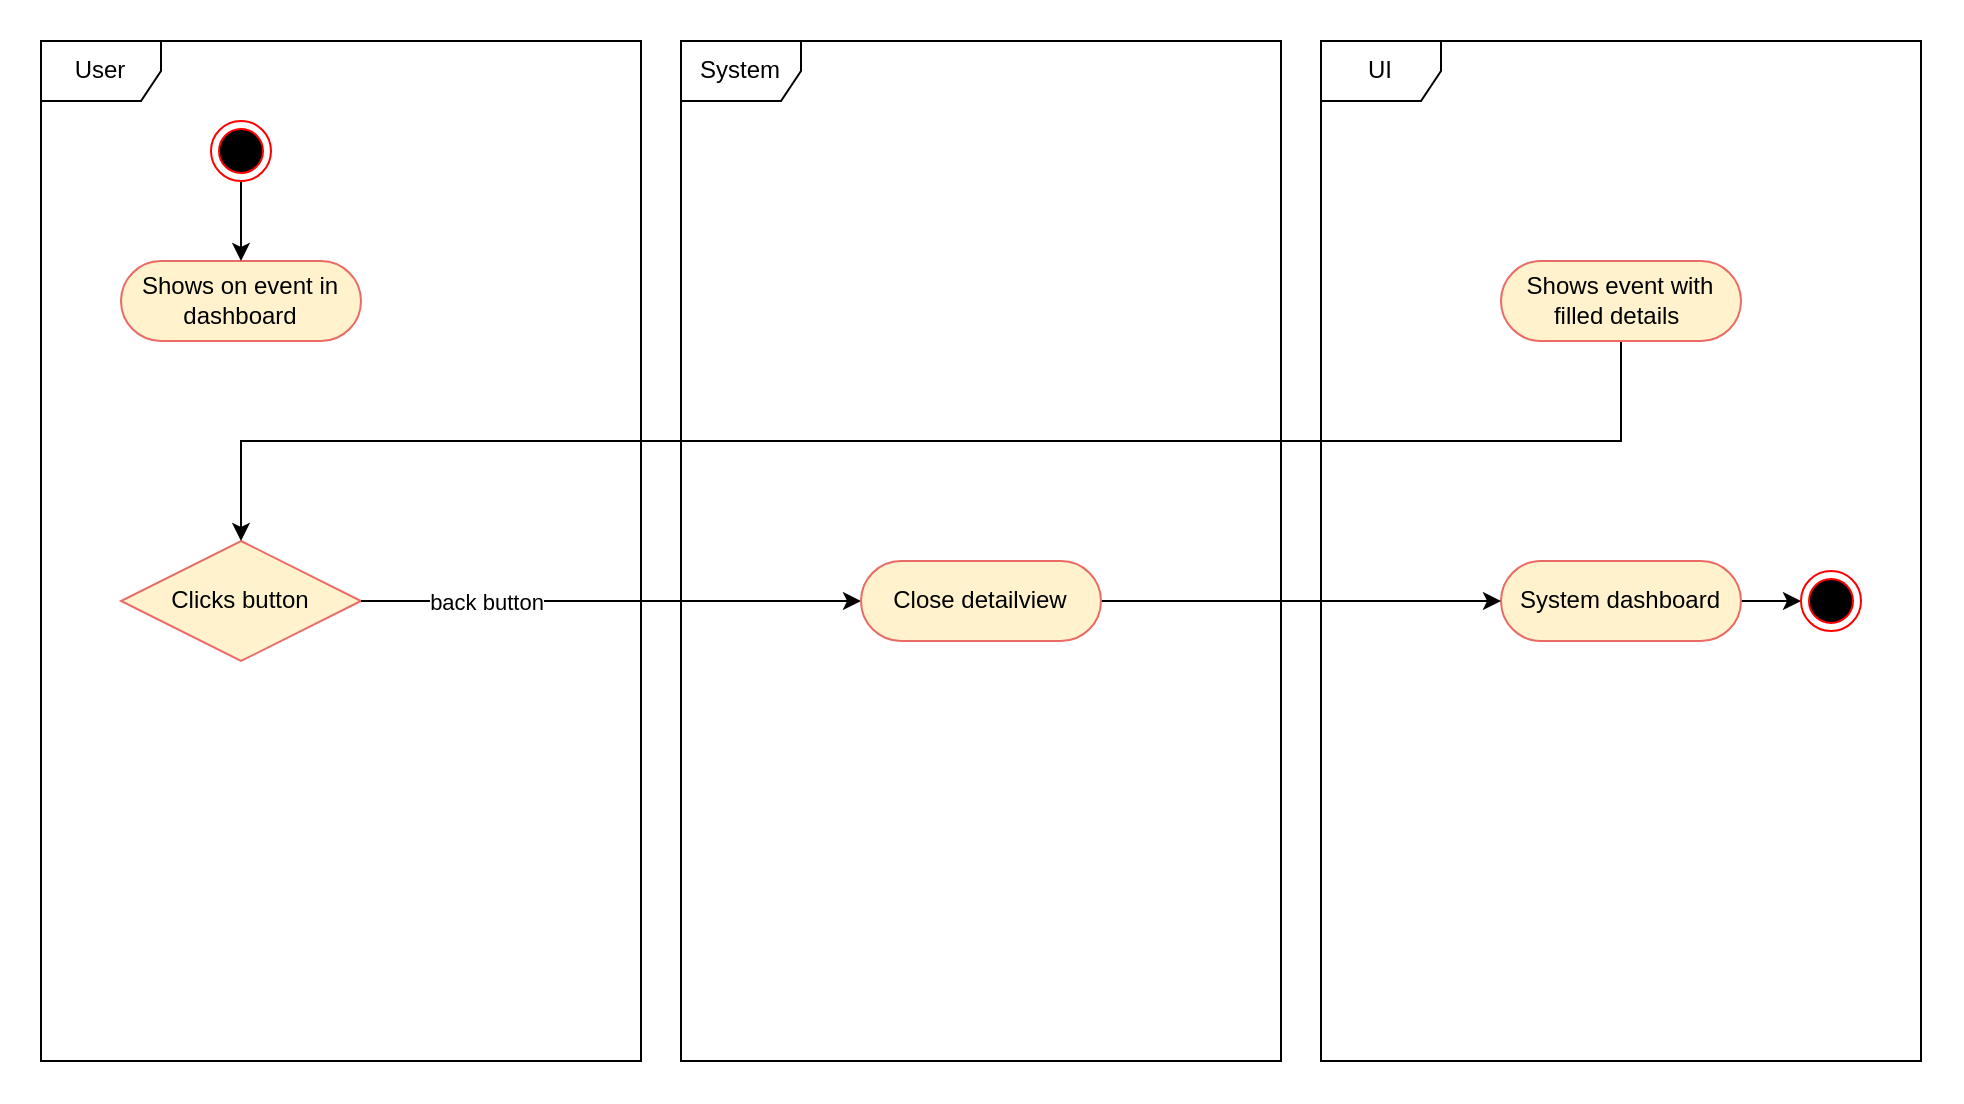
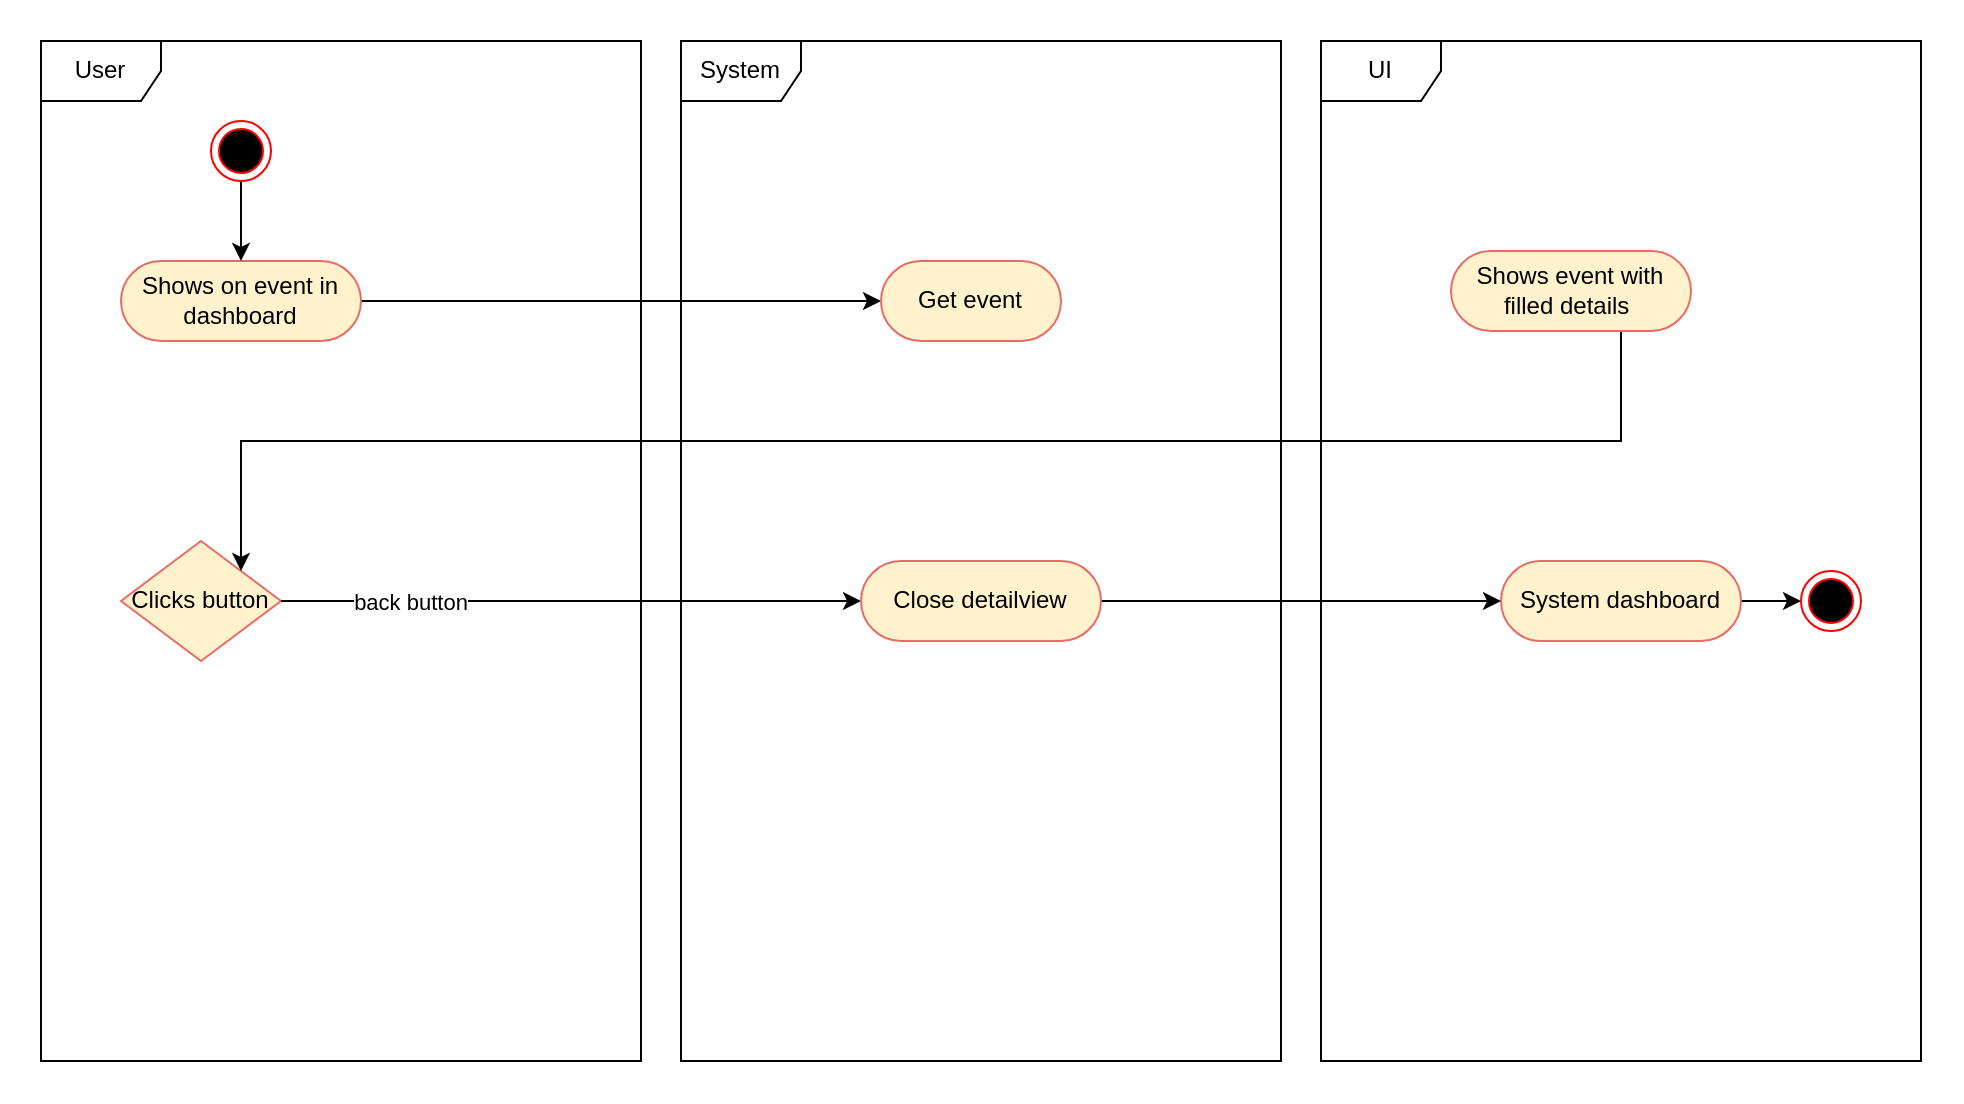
edge "Shows on event in dashboard" -> "Get event": added
node "Get event": added
node "Shows event with filled details": moved (1621, 301) -> (1571, 291)
node "Clicks button": size 240x120 -> 160x120
